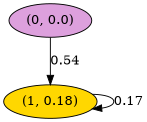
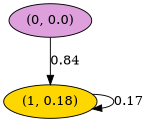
edge "(0, 0.0)" -> "(1, 0.18)": label "0.54" -> "0.84"
